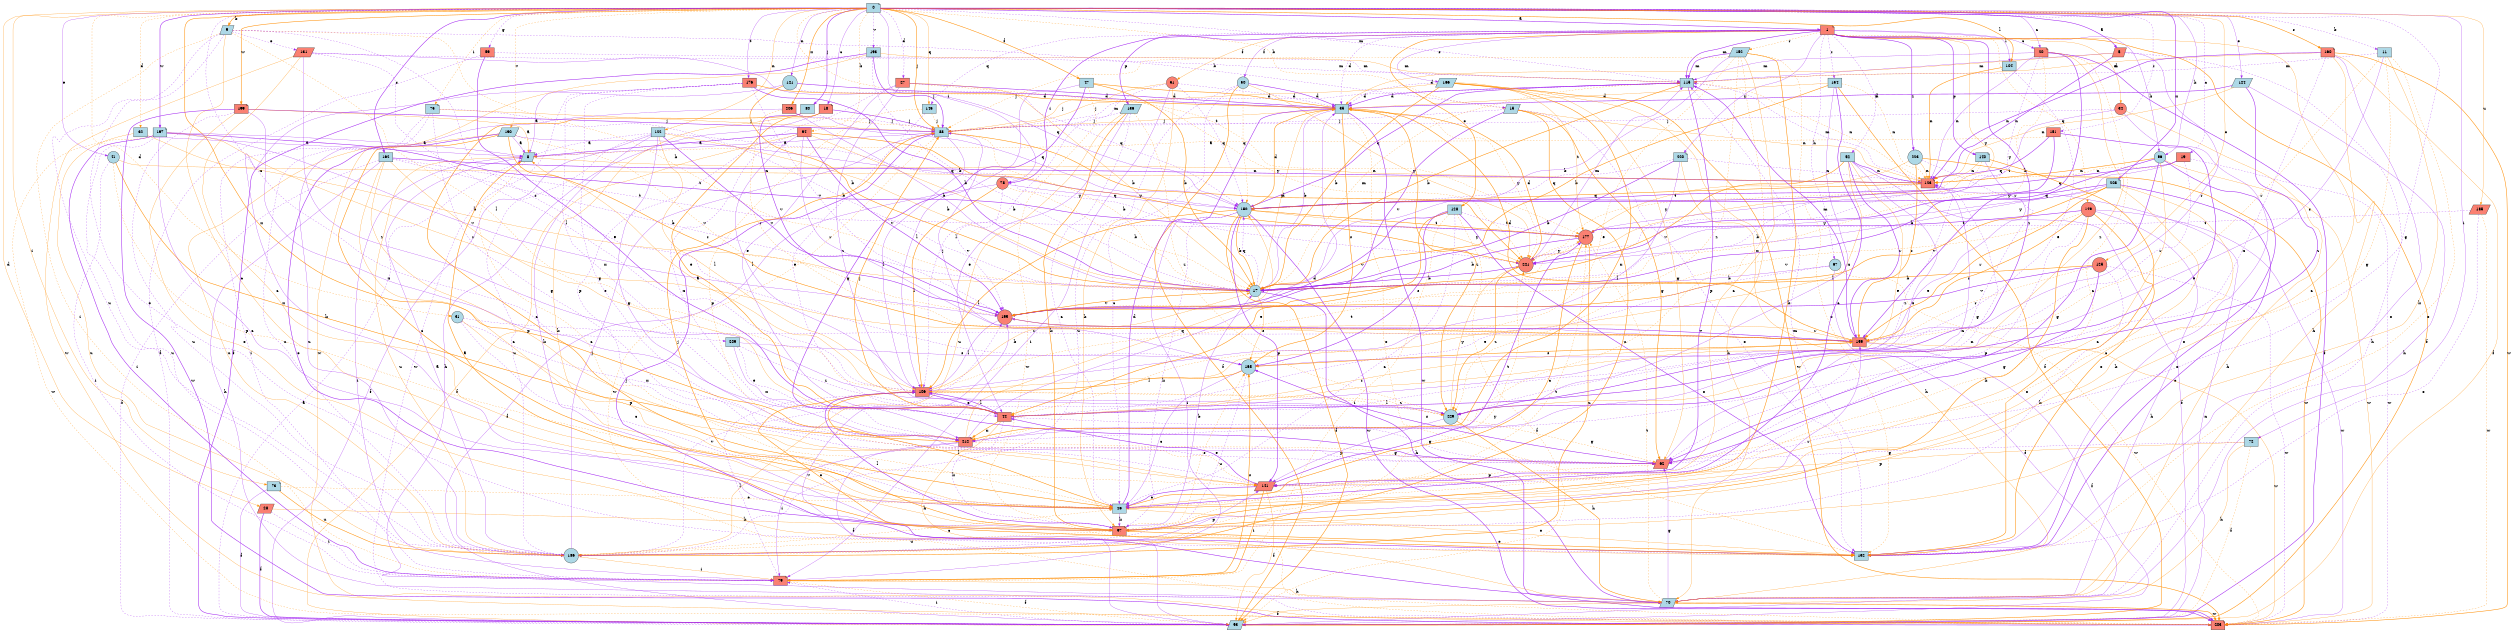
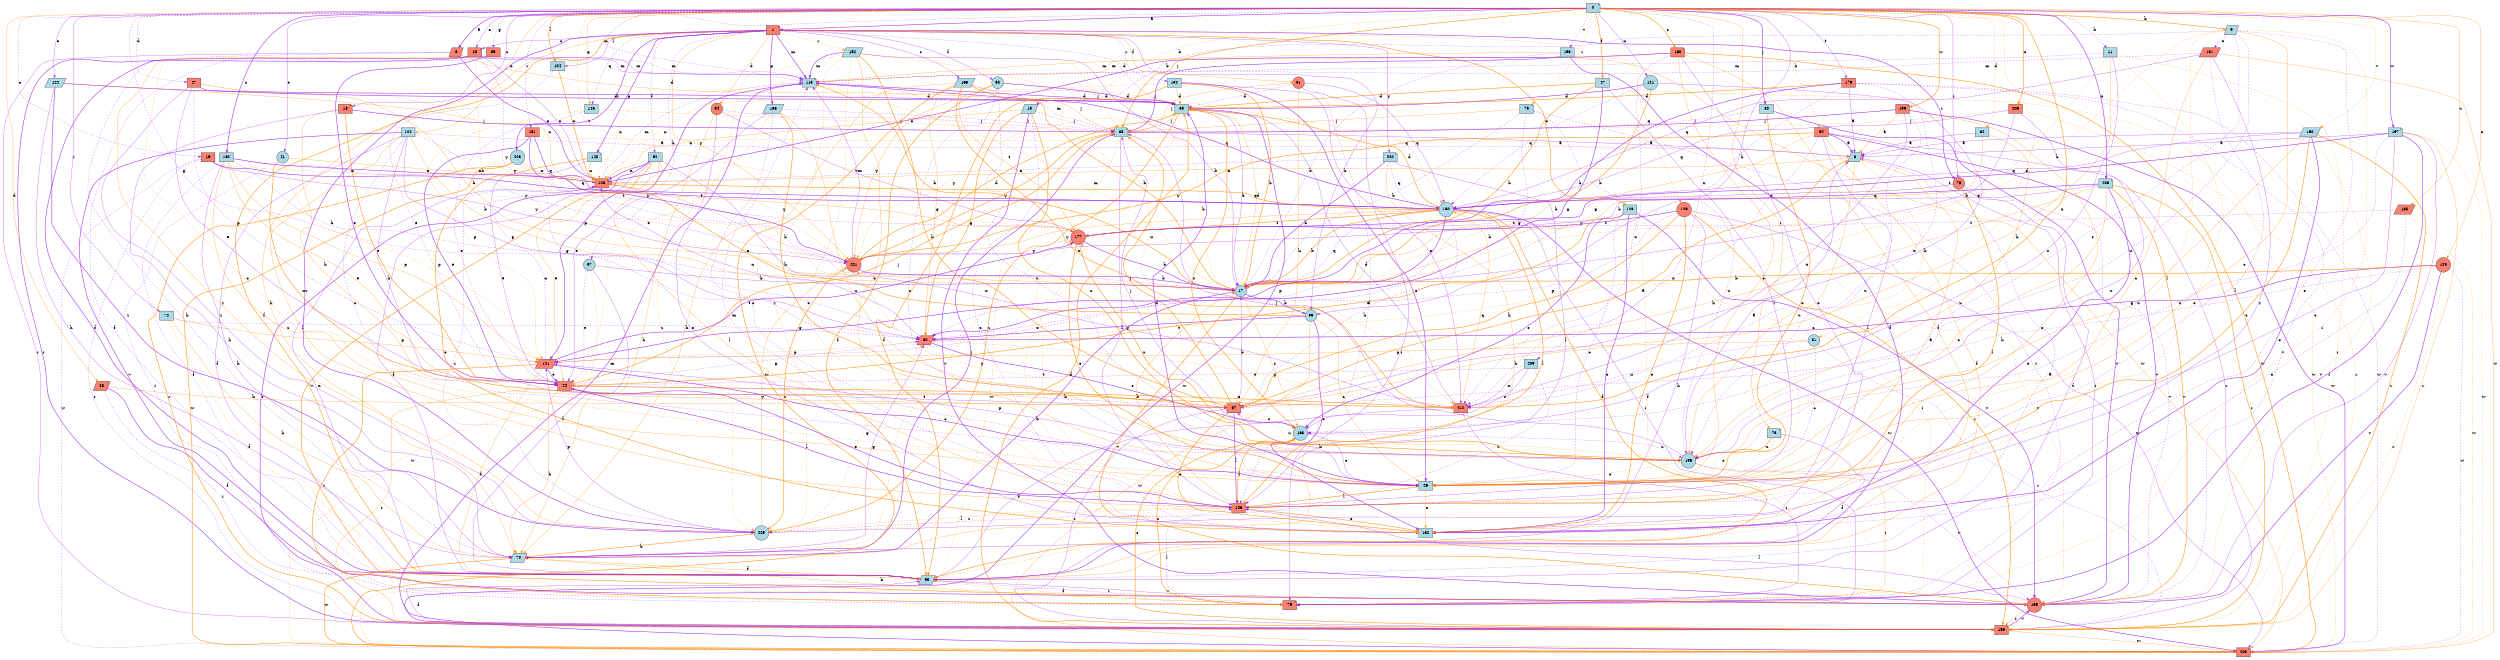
edge "51" -> "150": style dashed -> solid
edge "96" -> "17": reversed
